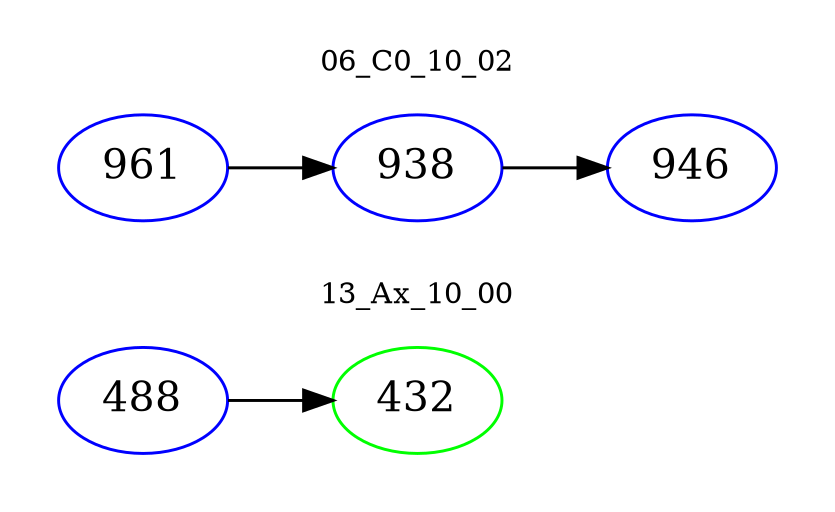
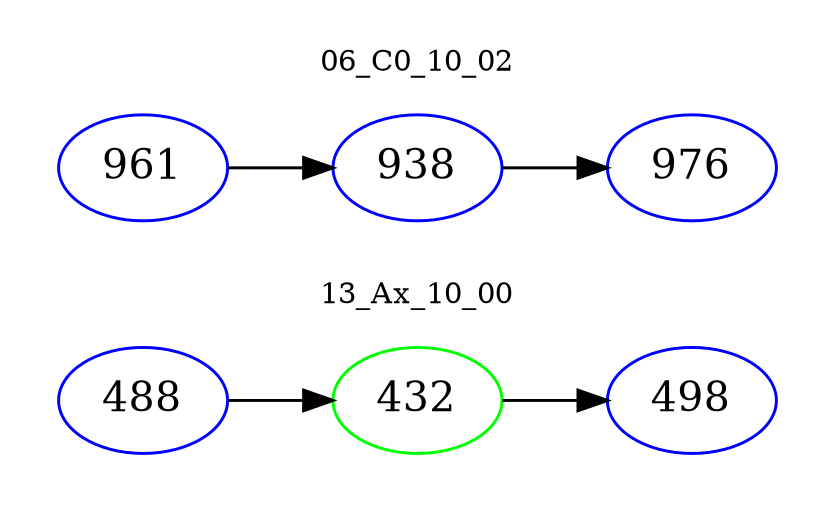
node "946": label "946" -> "976"
node "498": added
